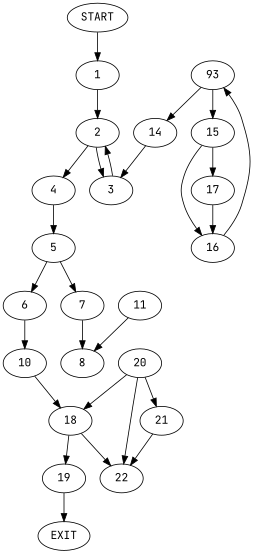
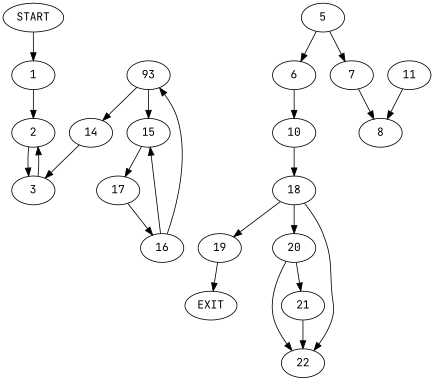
edge "15" -> "16": reversed
node "4": removed
edge "20" -> "18": reversed
